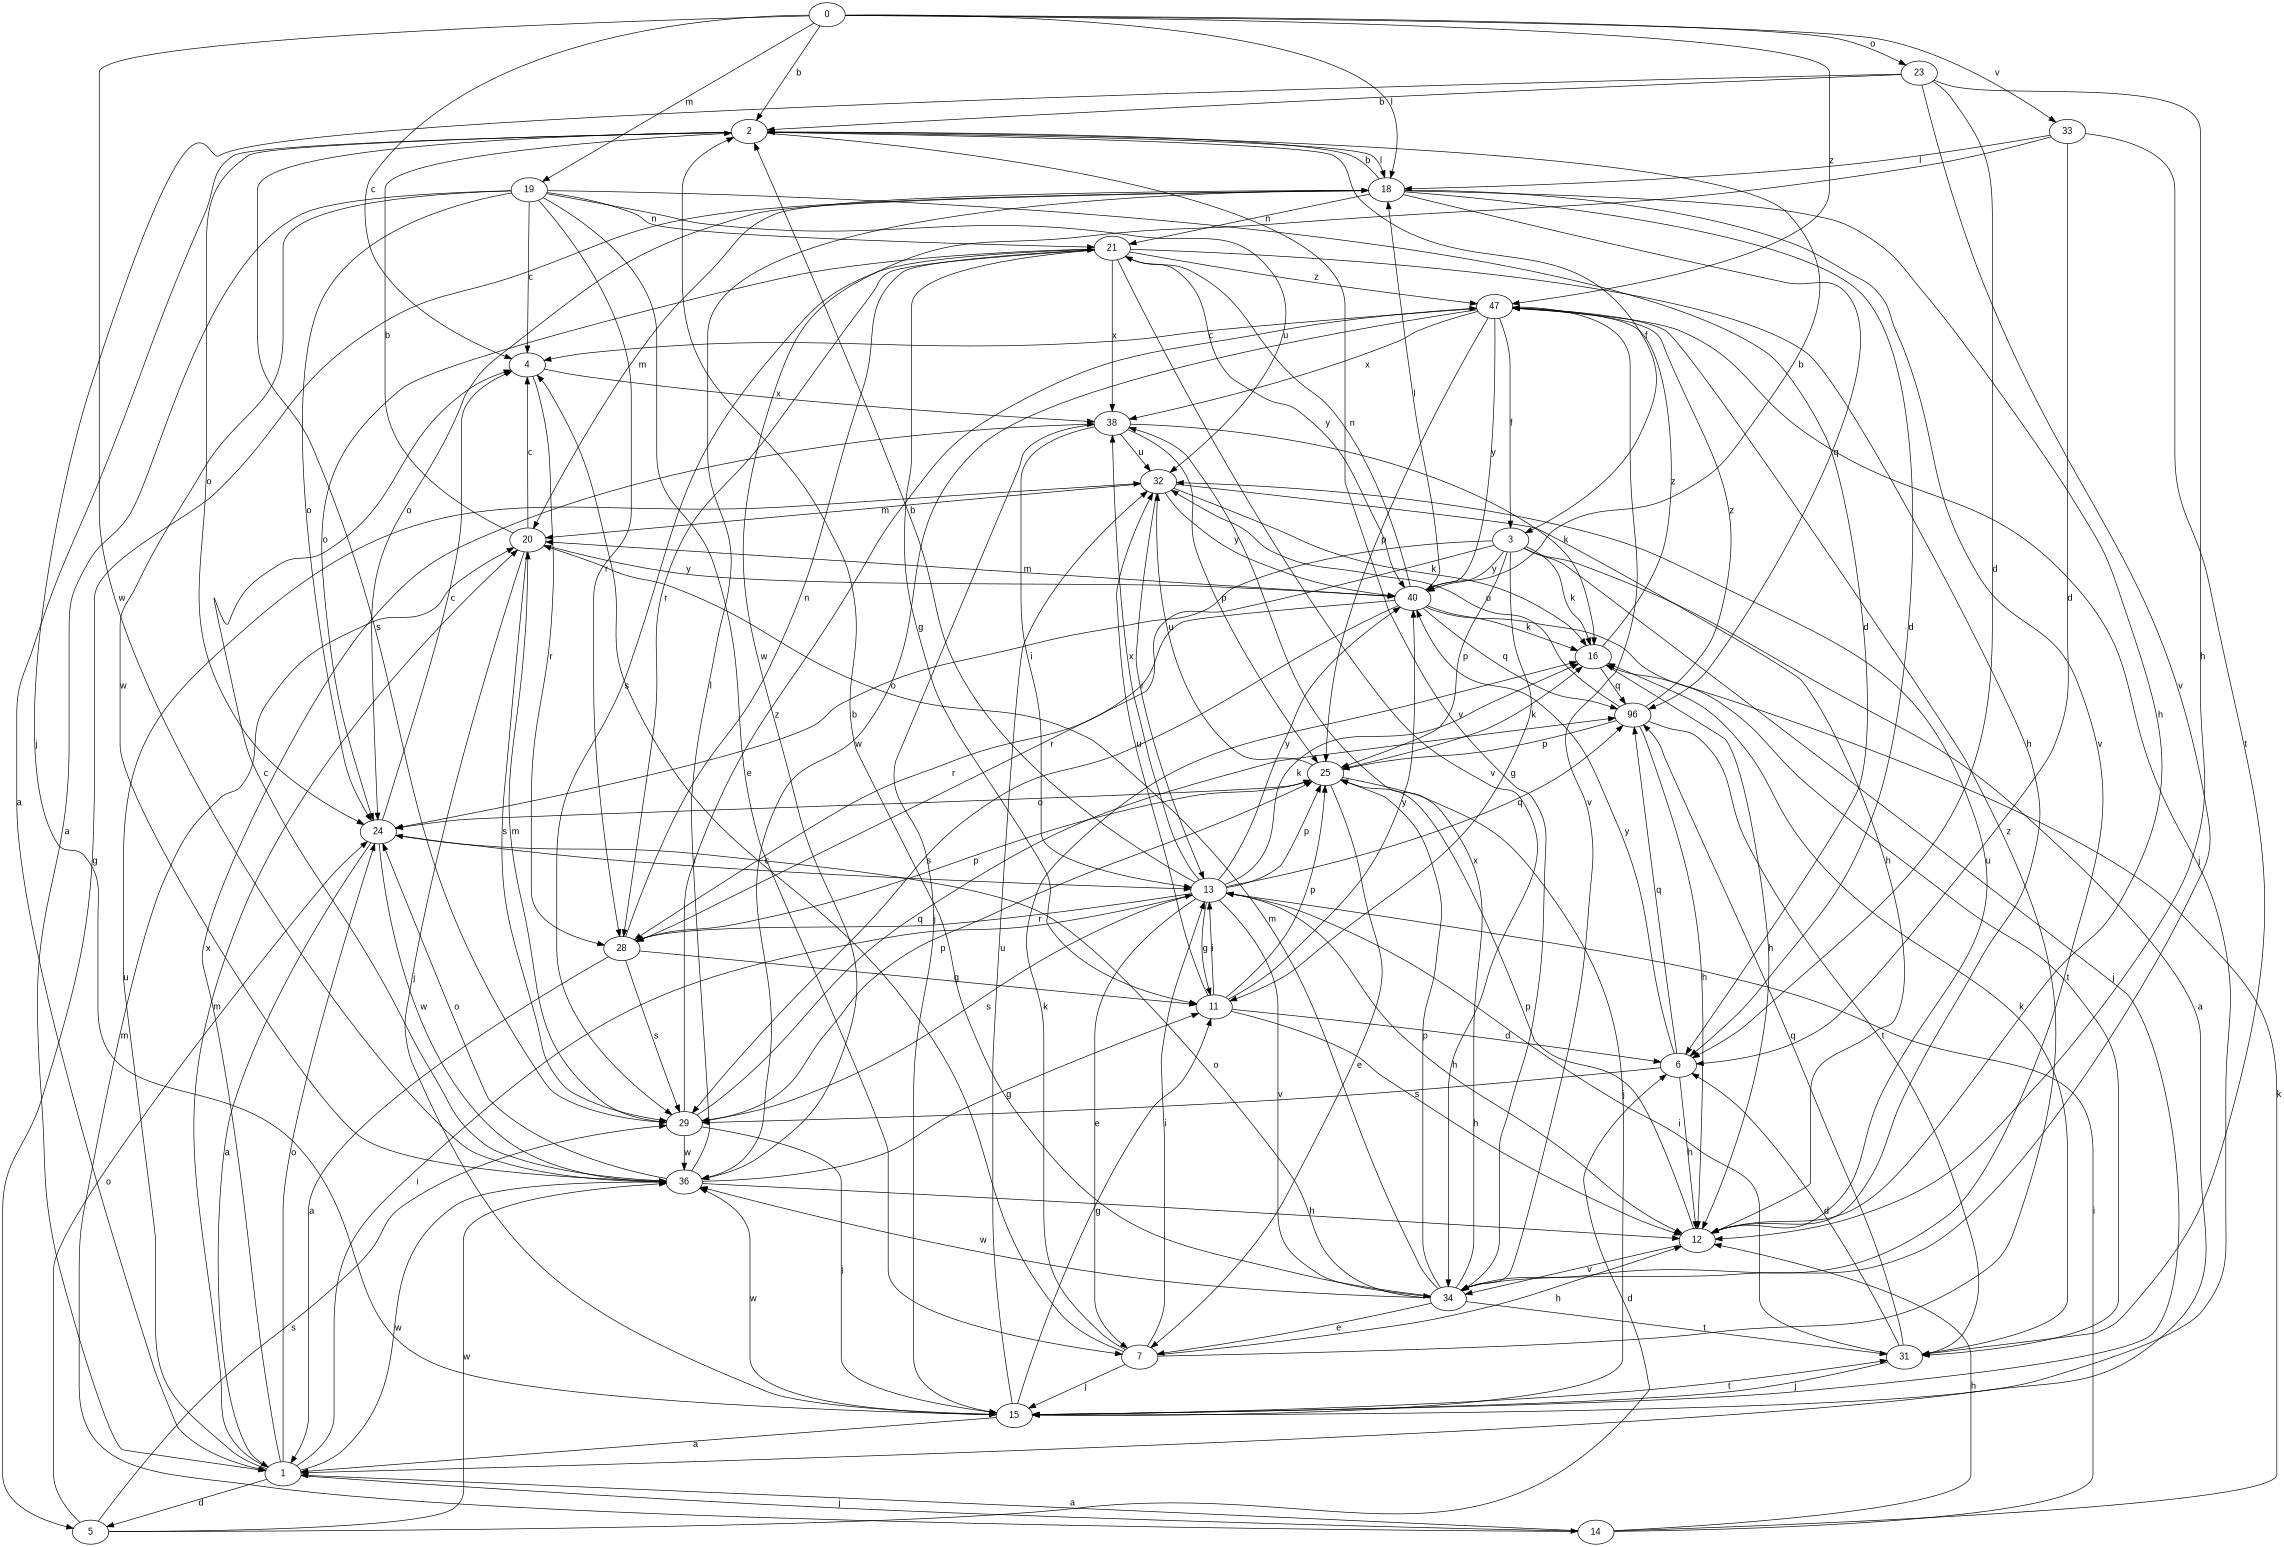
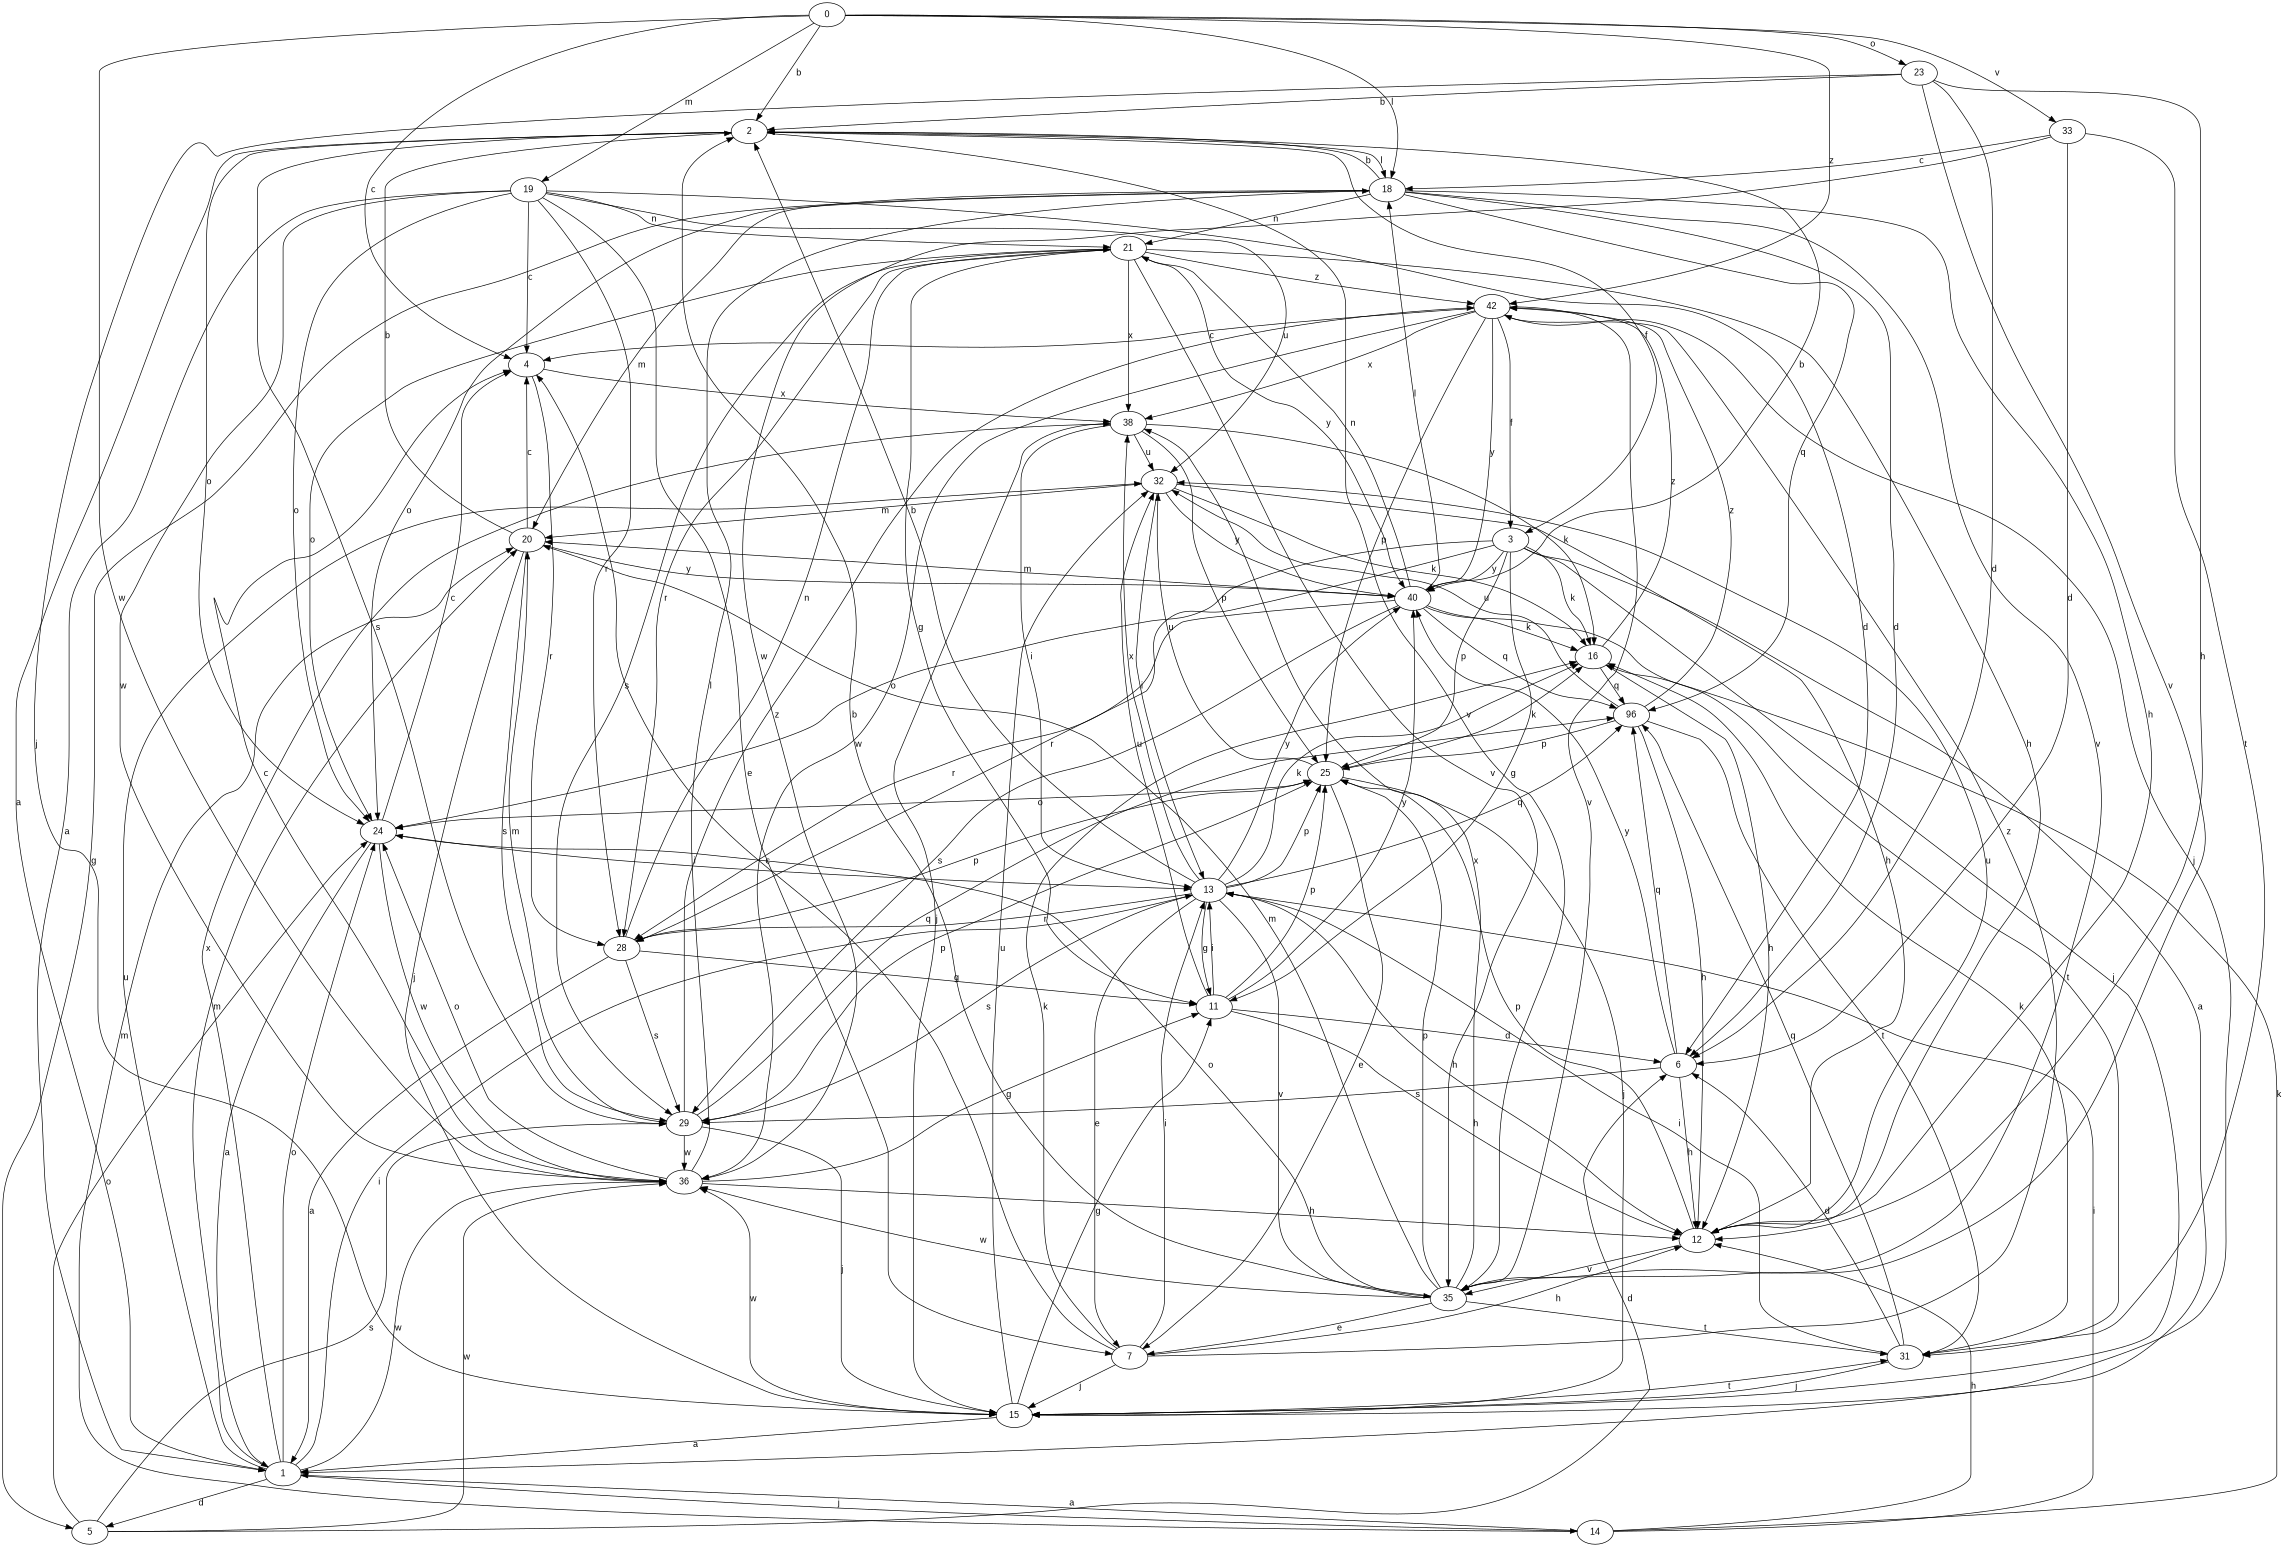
edge "33" -> "18": label "l" -> "c"
node "47": label "47" -> "42"
node "34": label "34" -> "35"
